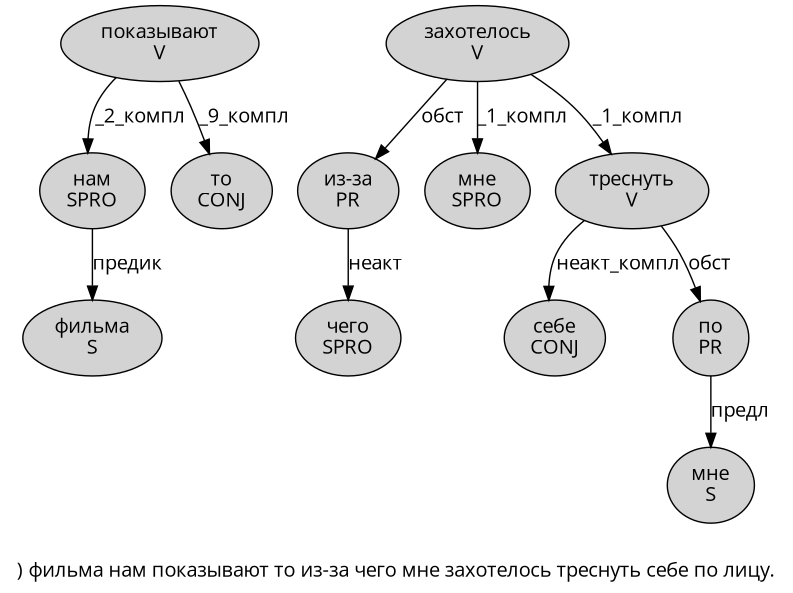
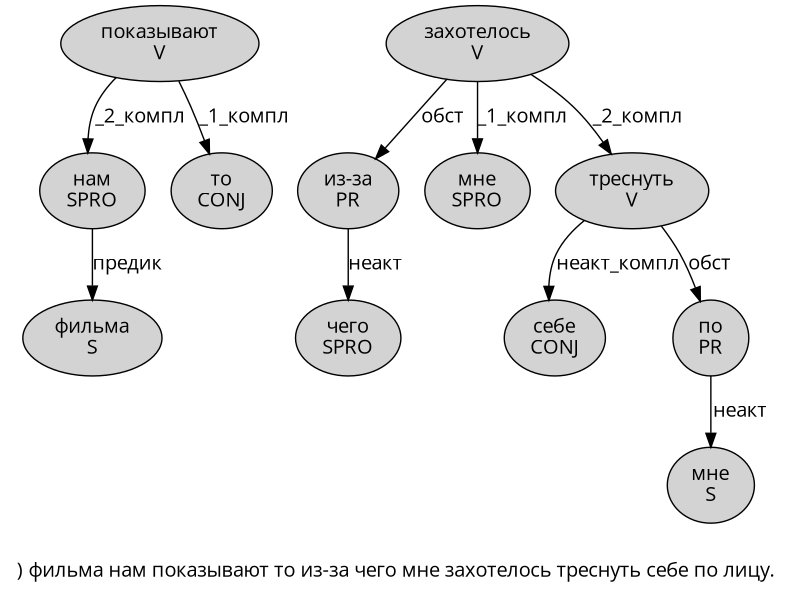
edge "показывают V" -> "то CONJ": label "_9_компл" -> "_1_компл"
edge "захотелось V" -> "треснуть V": label "_1_компл" -> "_2_компл"
edge "по PR" -> "мне S": label "предл" -> "неакт"
